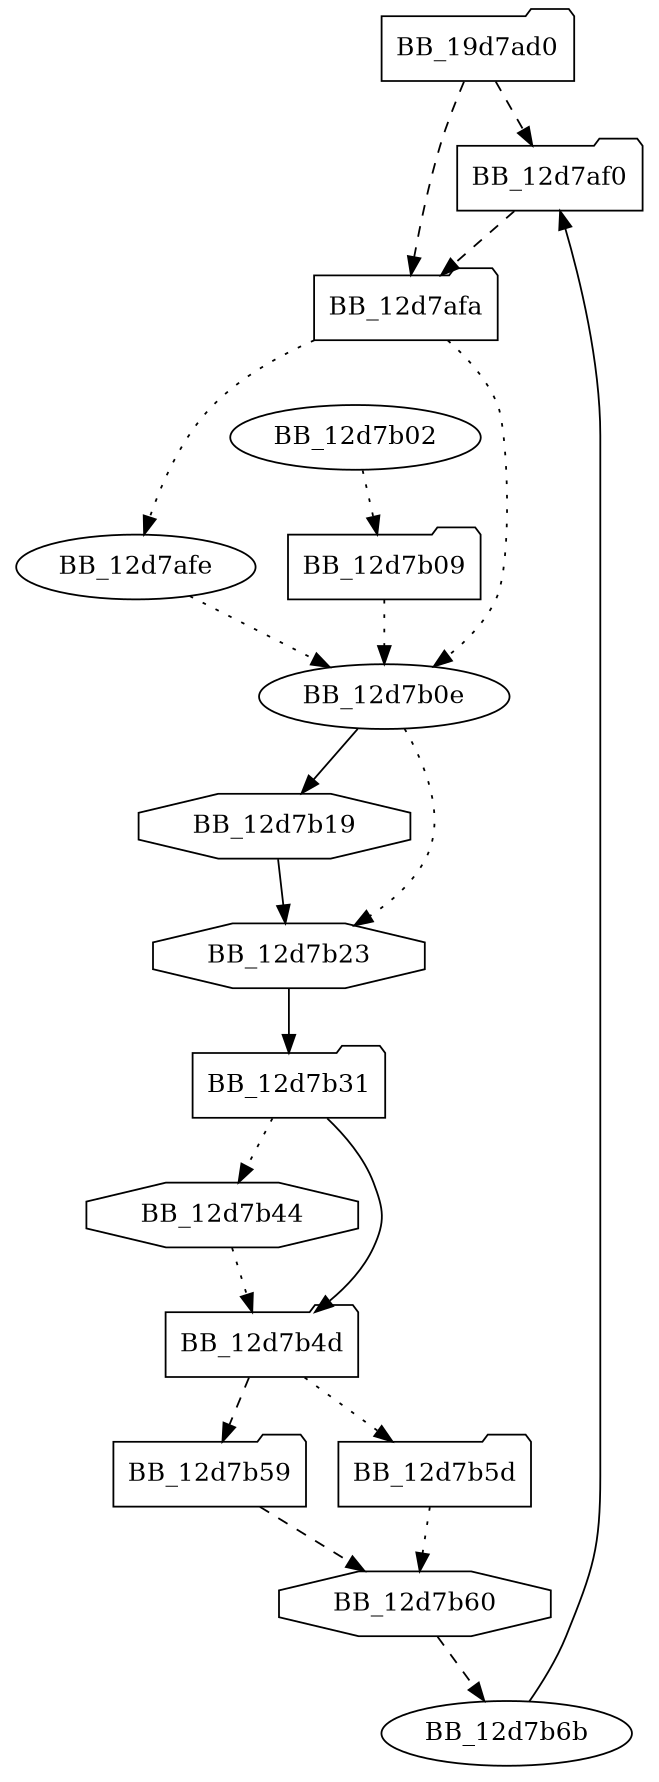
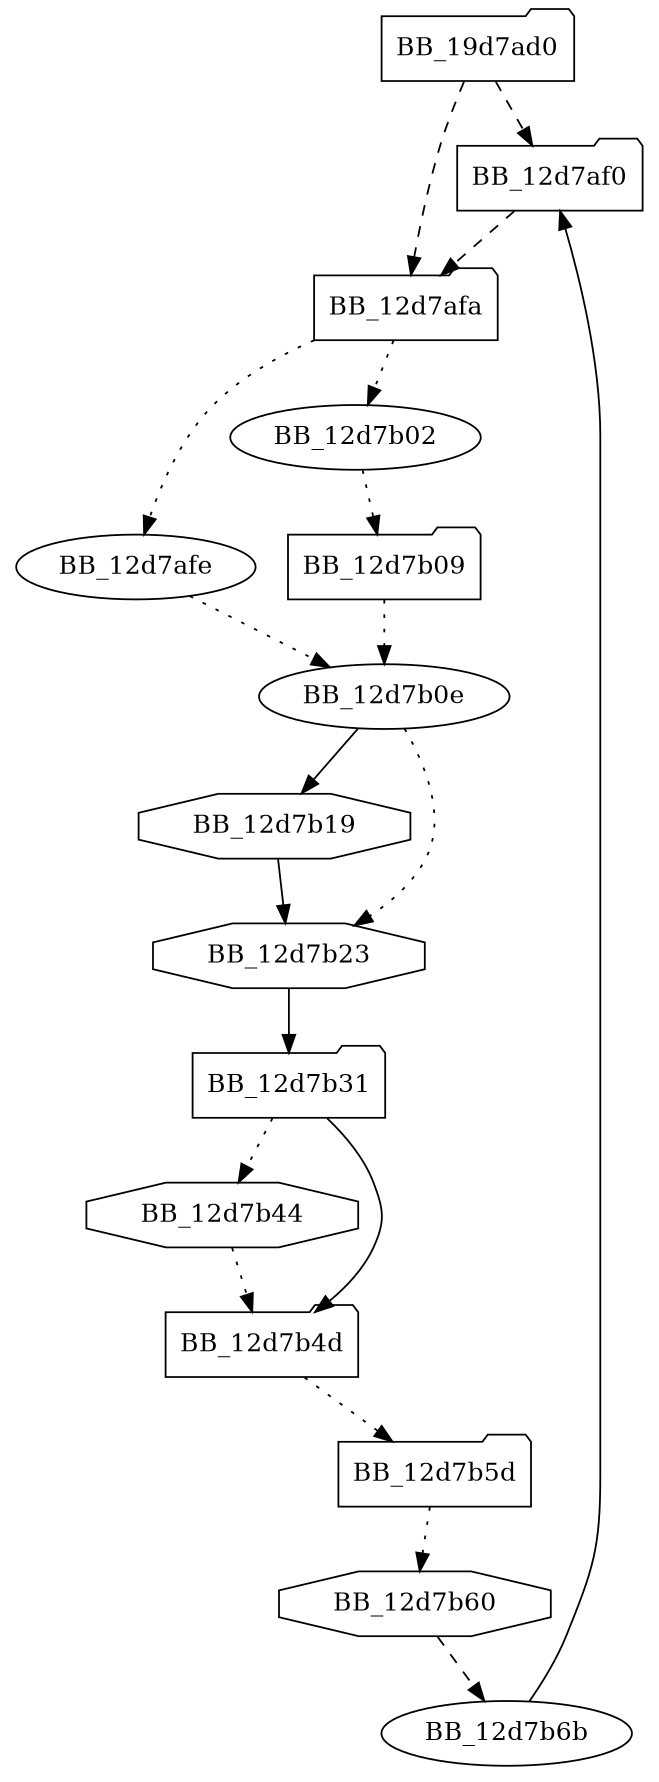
edge "BB_12d7afa" -> "BB_12d7b0e": now "BB_12d7afa" -> "BB_12d7b02"
node "BB_12d7b59": removed
